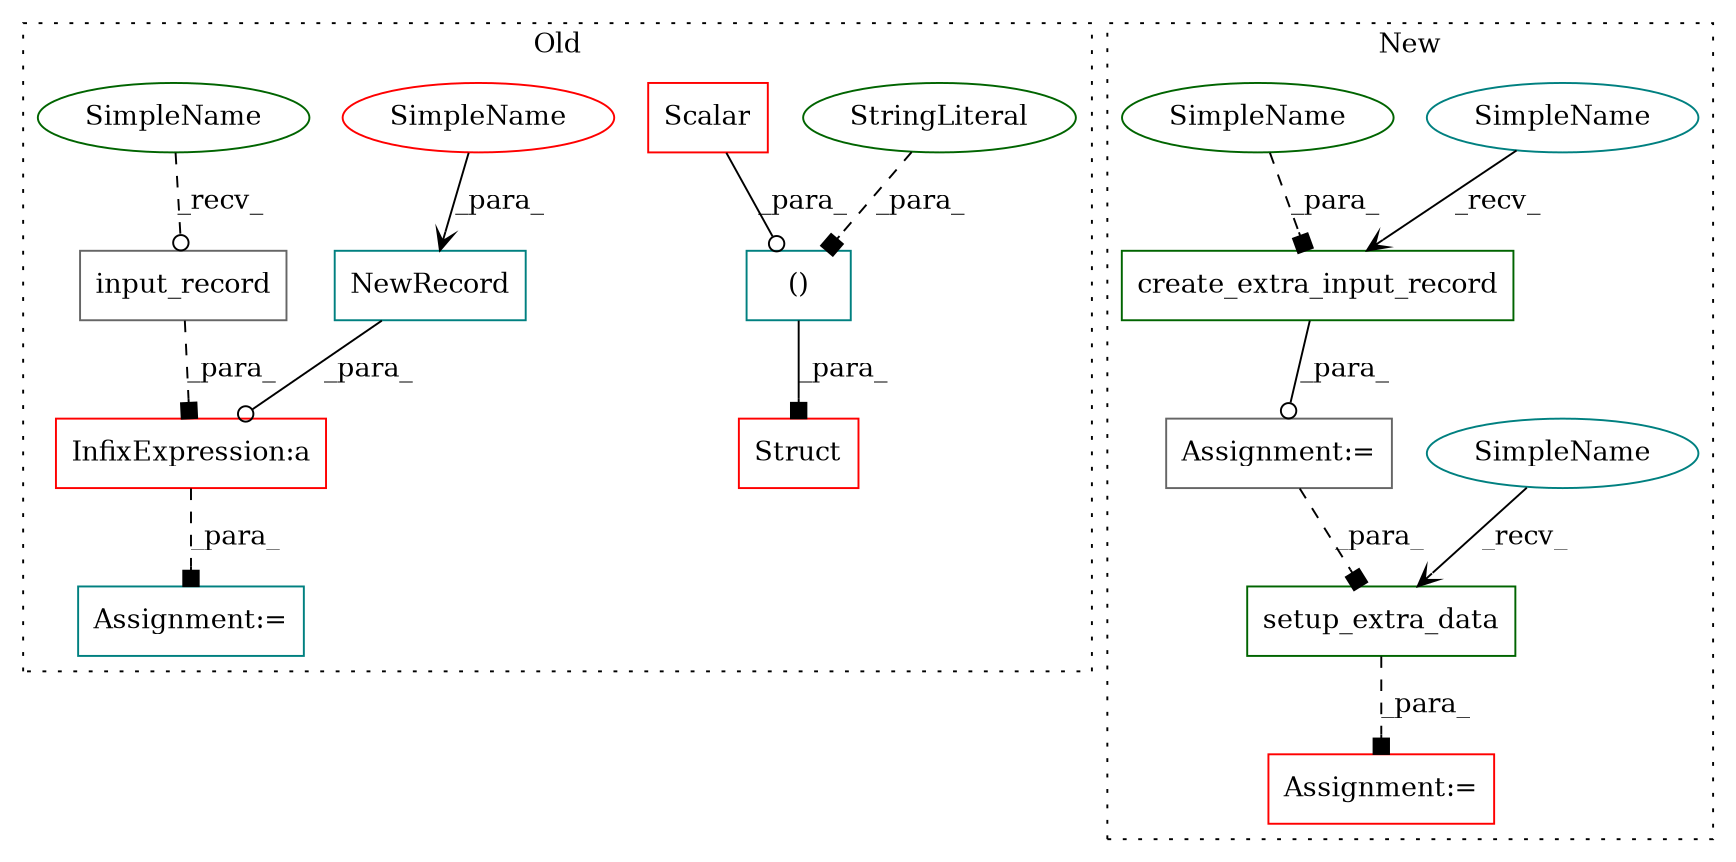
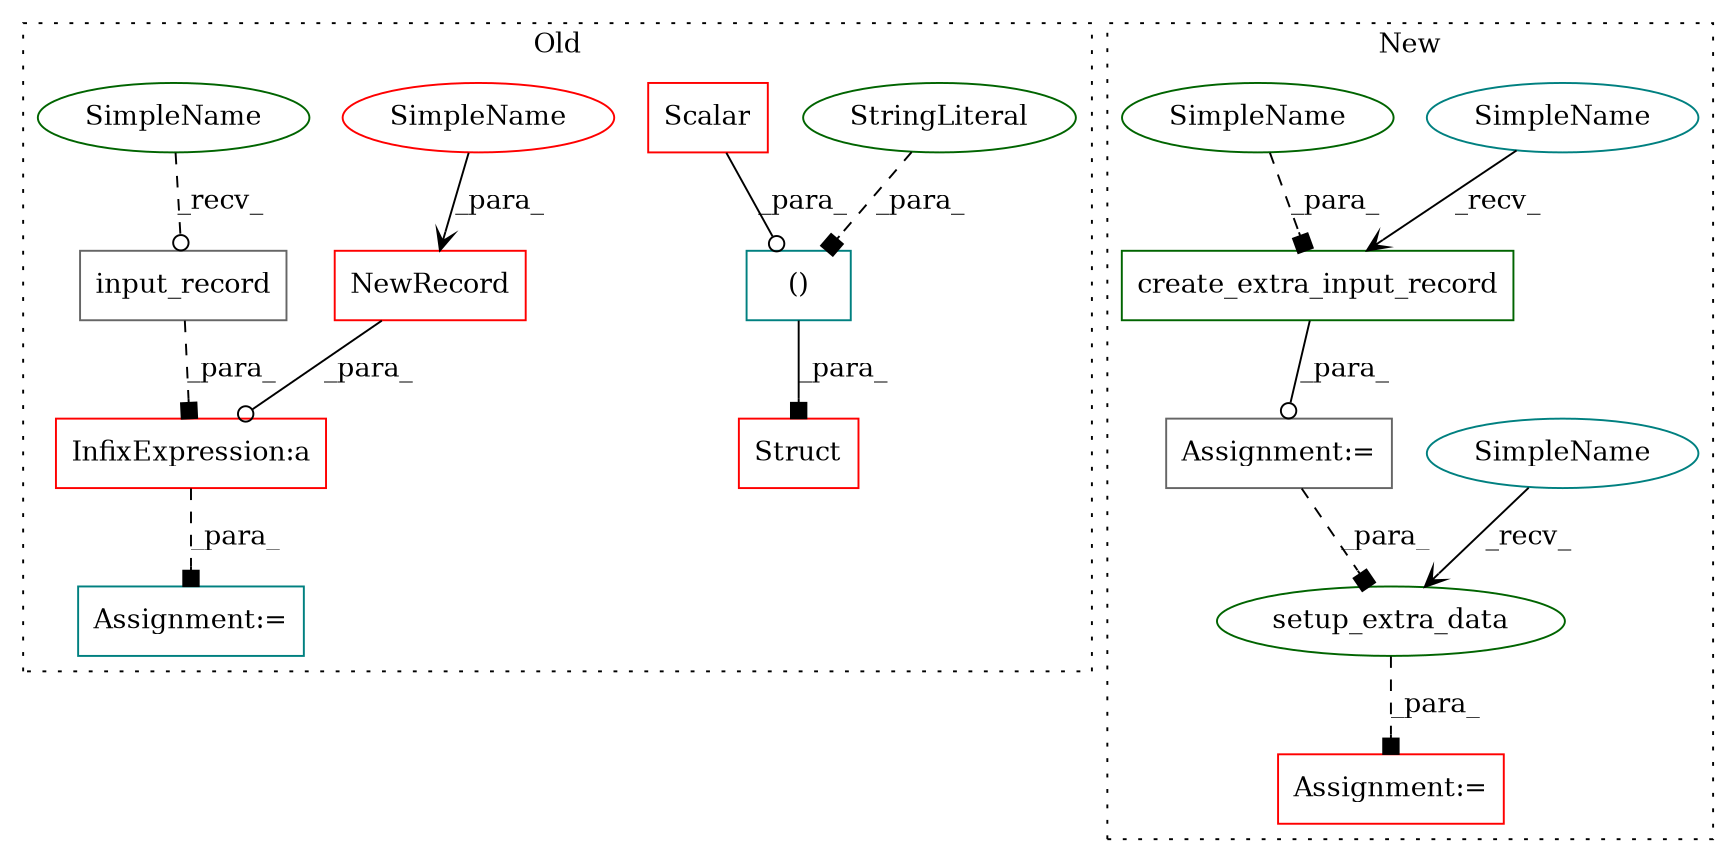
node "NewRecord": color teal -> red
node "setup_extra_data": shape box -> ellipse
